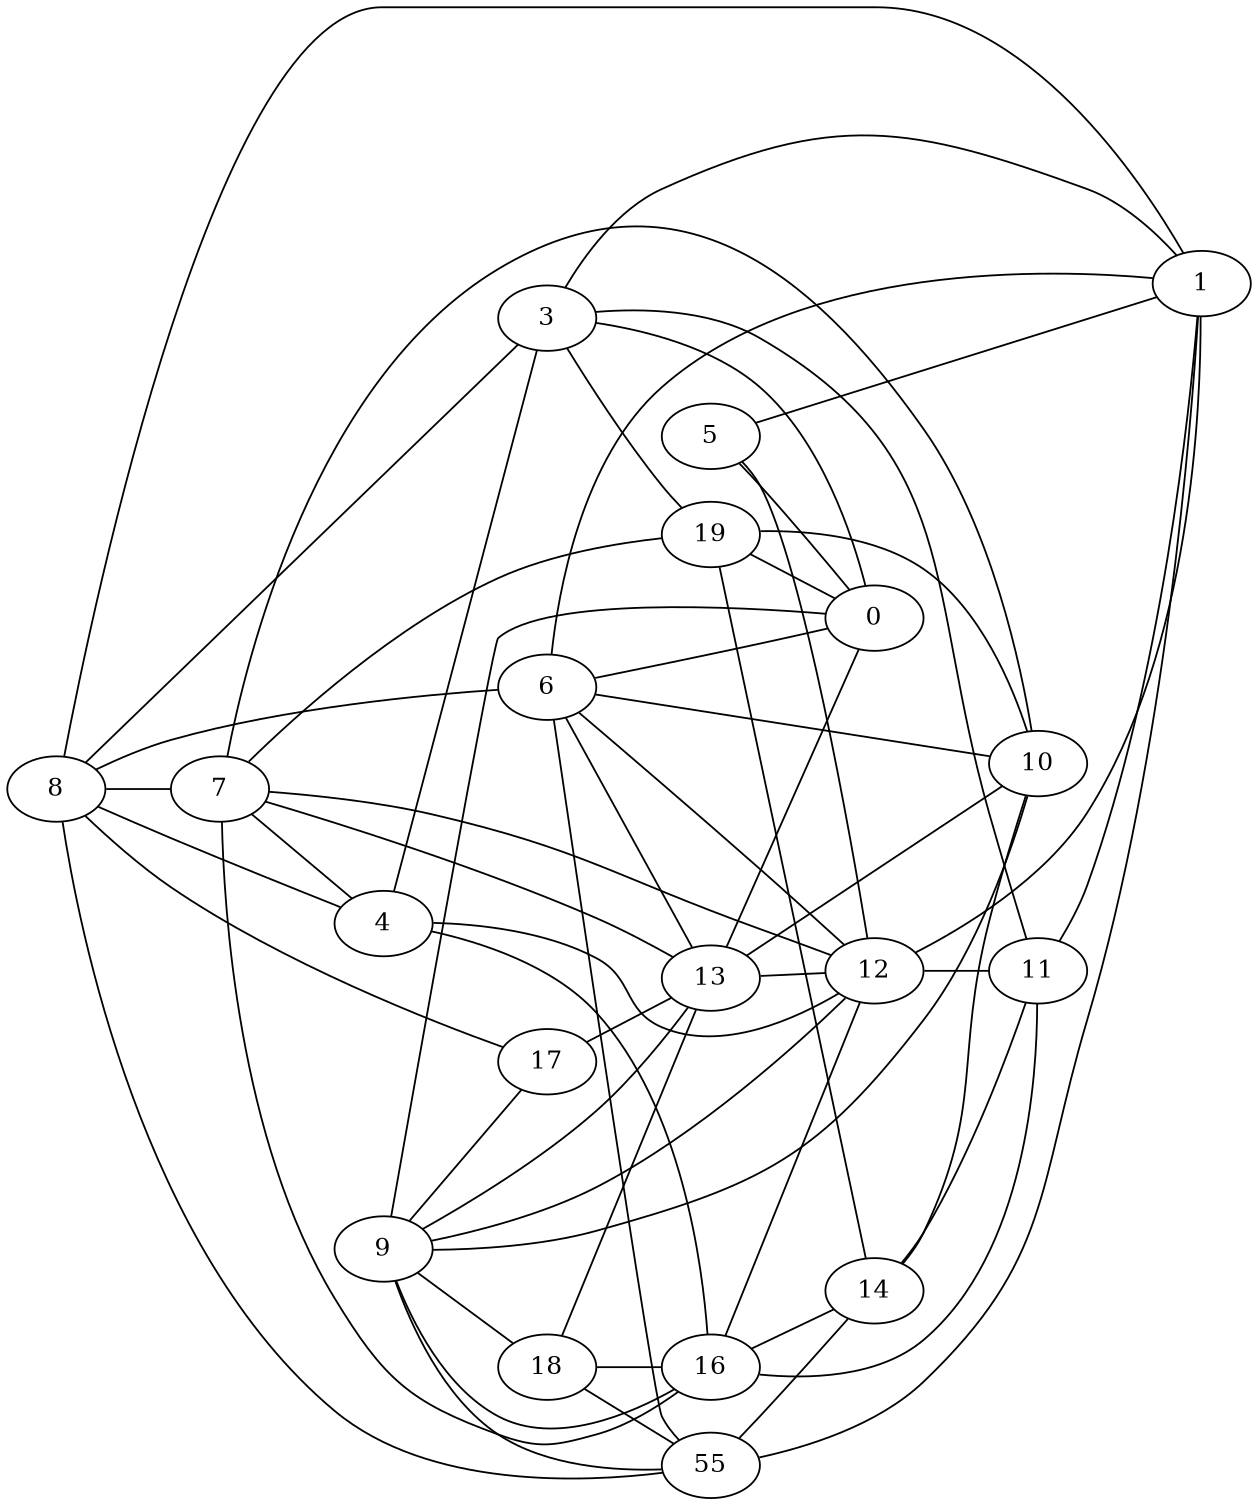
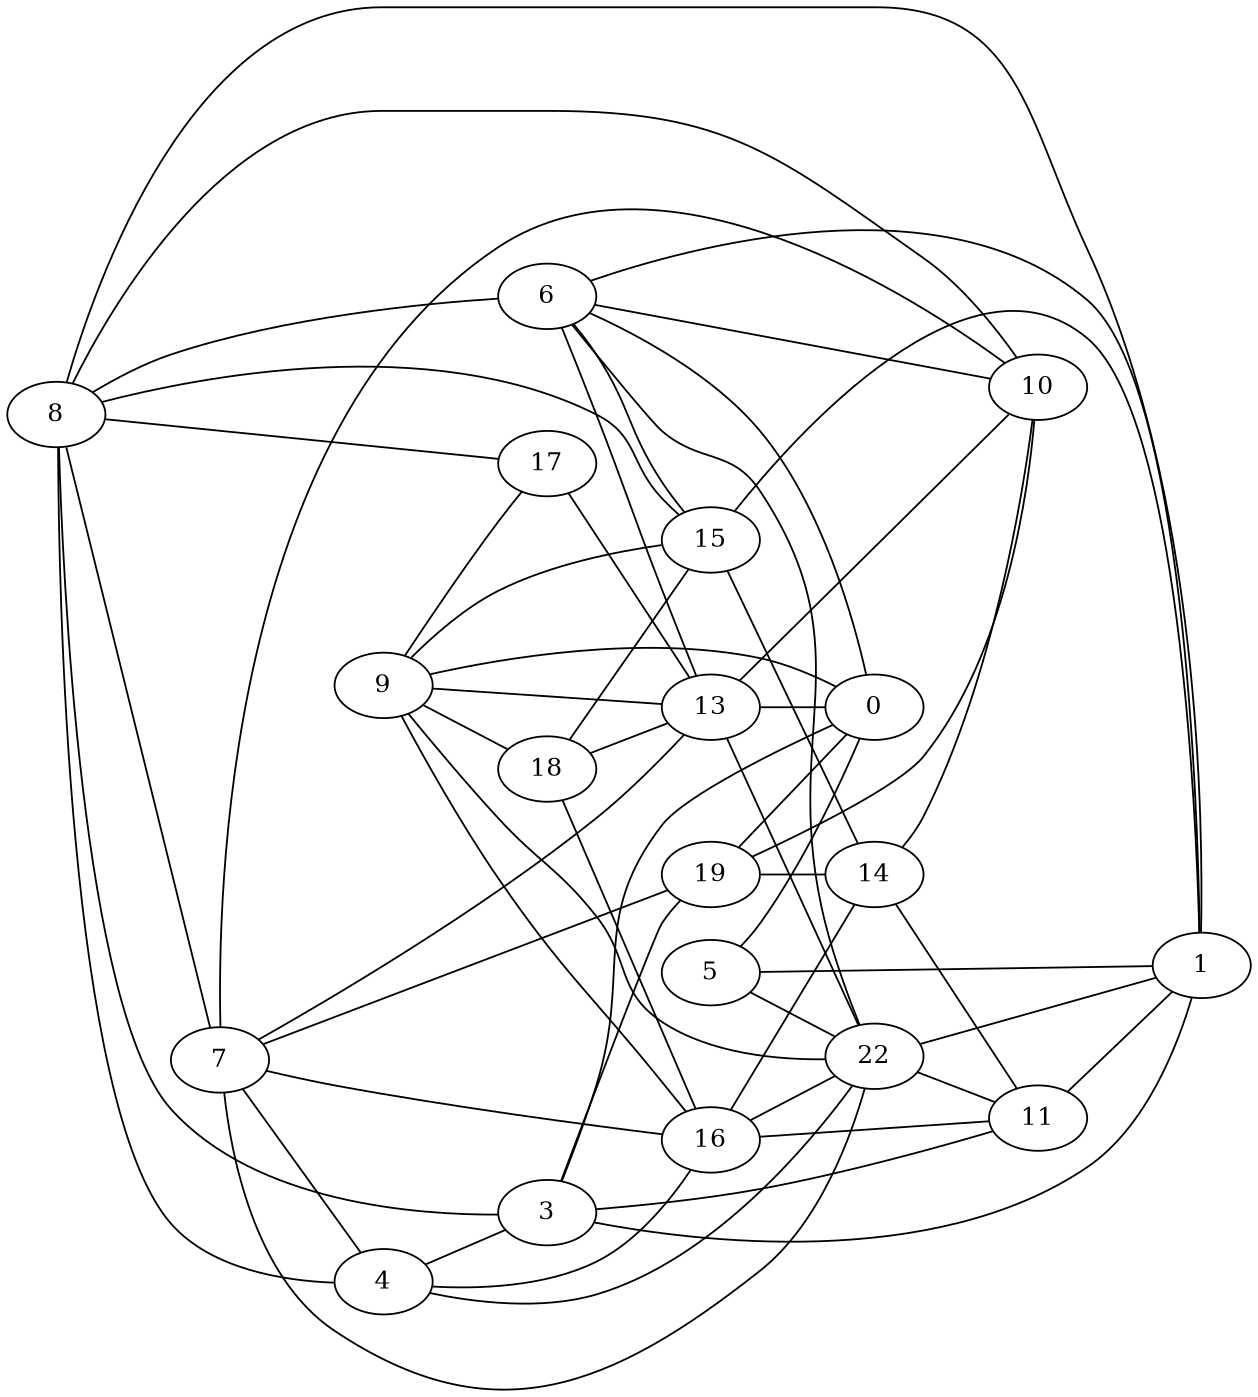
node "12": label "12" -> "22"
edge "10" -- "9": now "10" -- "8"
node "55": label "55" -> "15"
